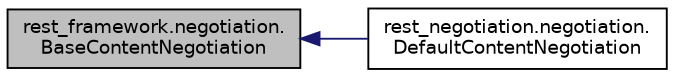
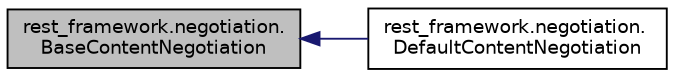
node "rest_negotiation.negotiation. DefaultContentNegotiation": label "rest_negotiation.negotiation. DefaultContentNegotiation" -> "rest_framework.negotiation. DefaultContentNegotiation"
